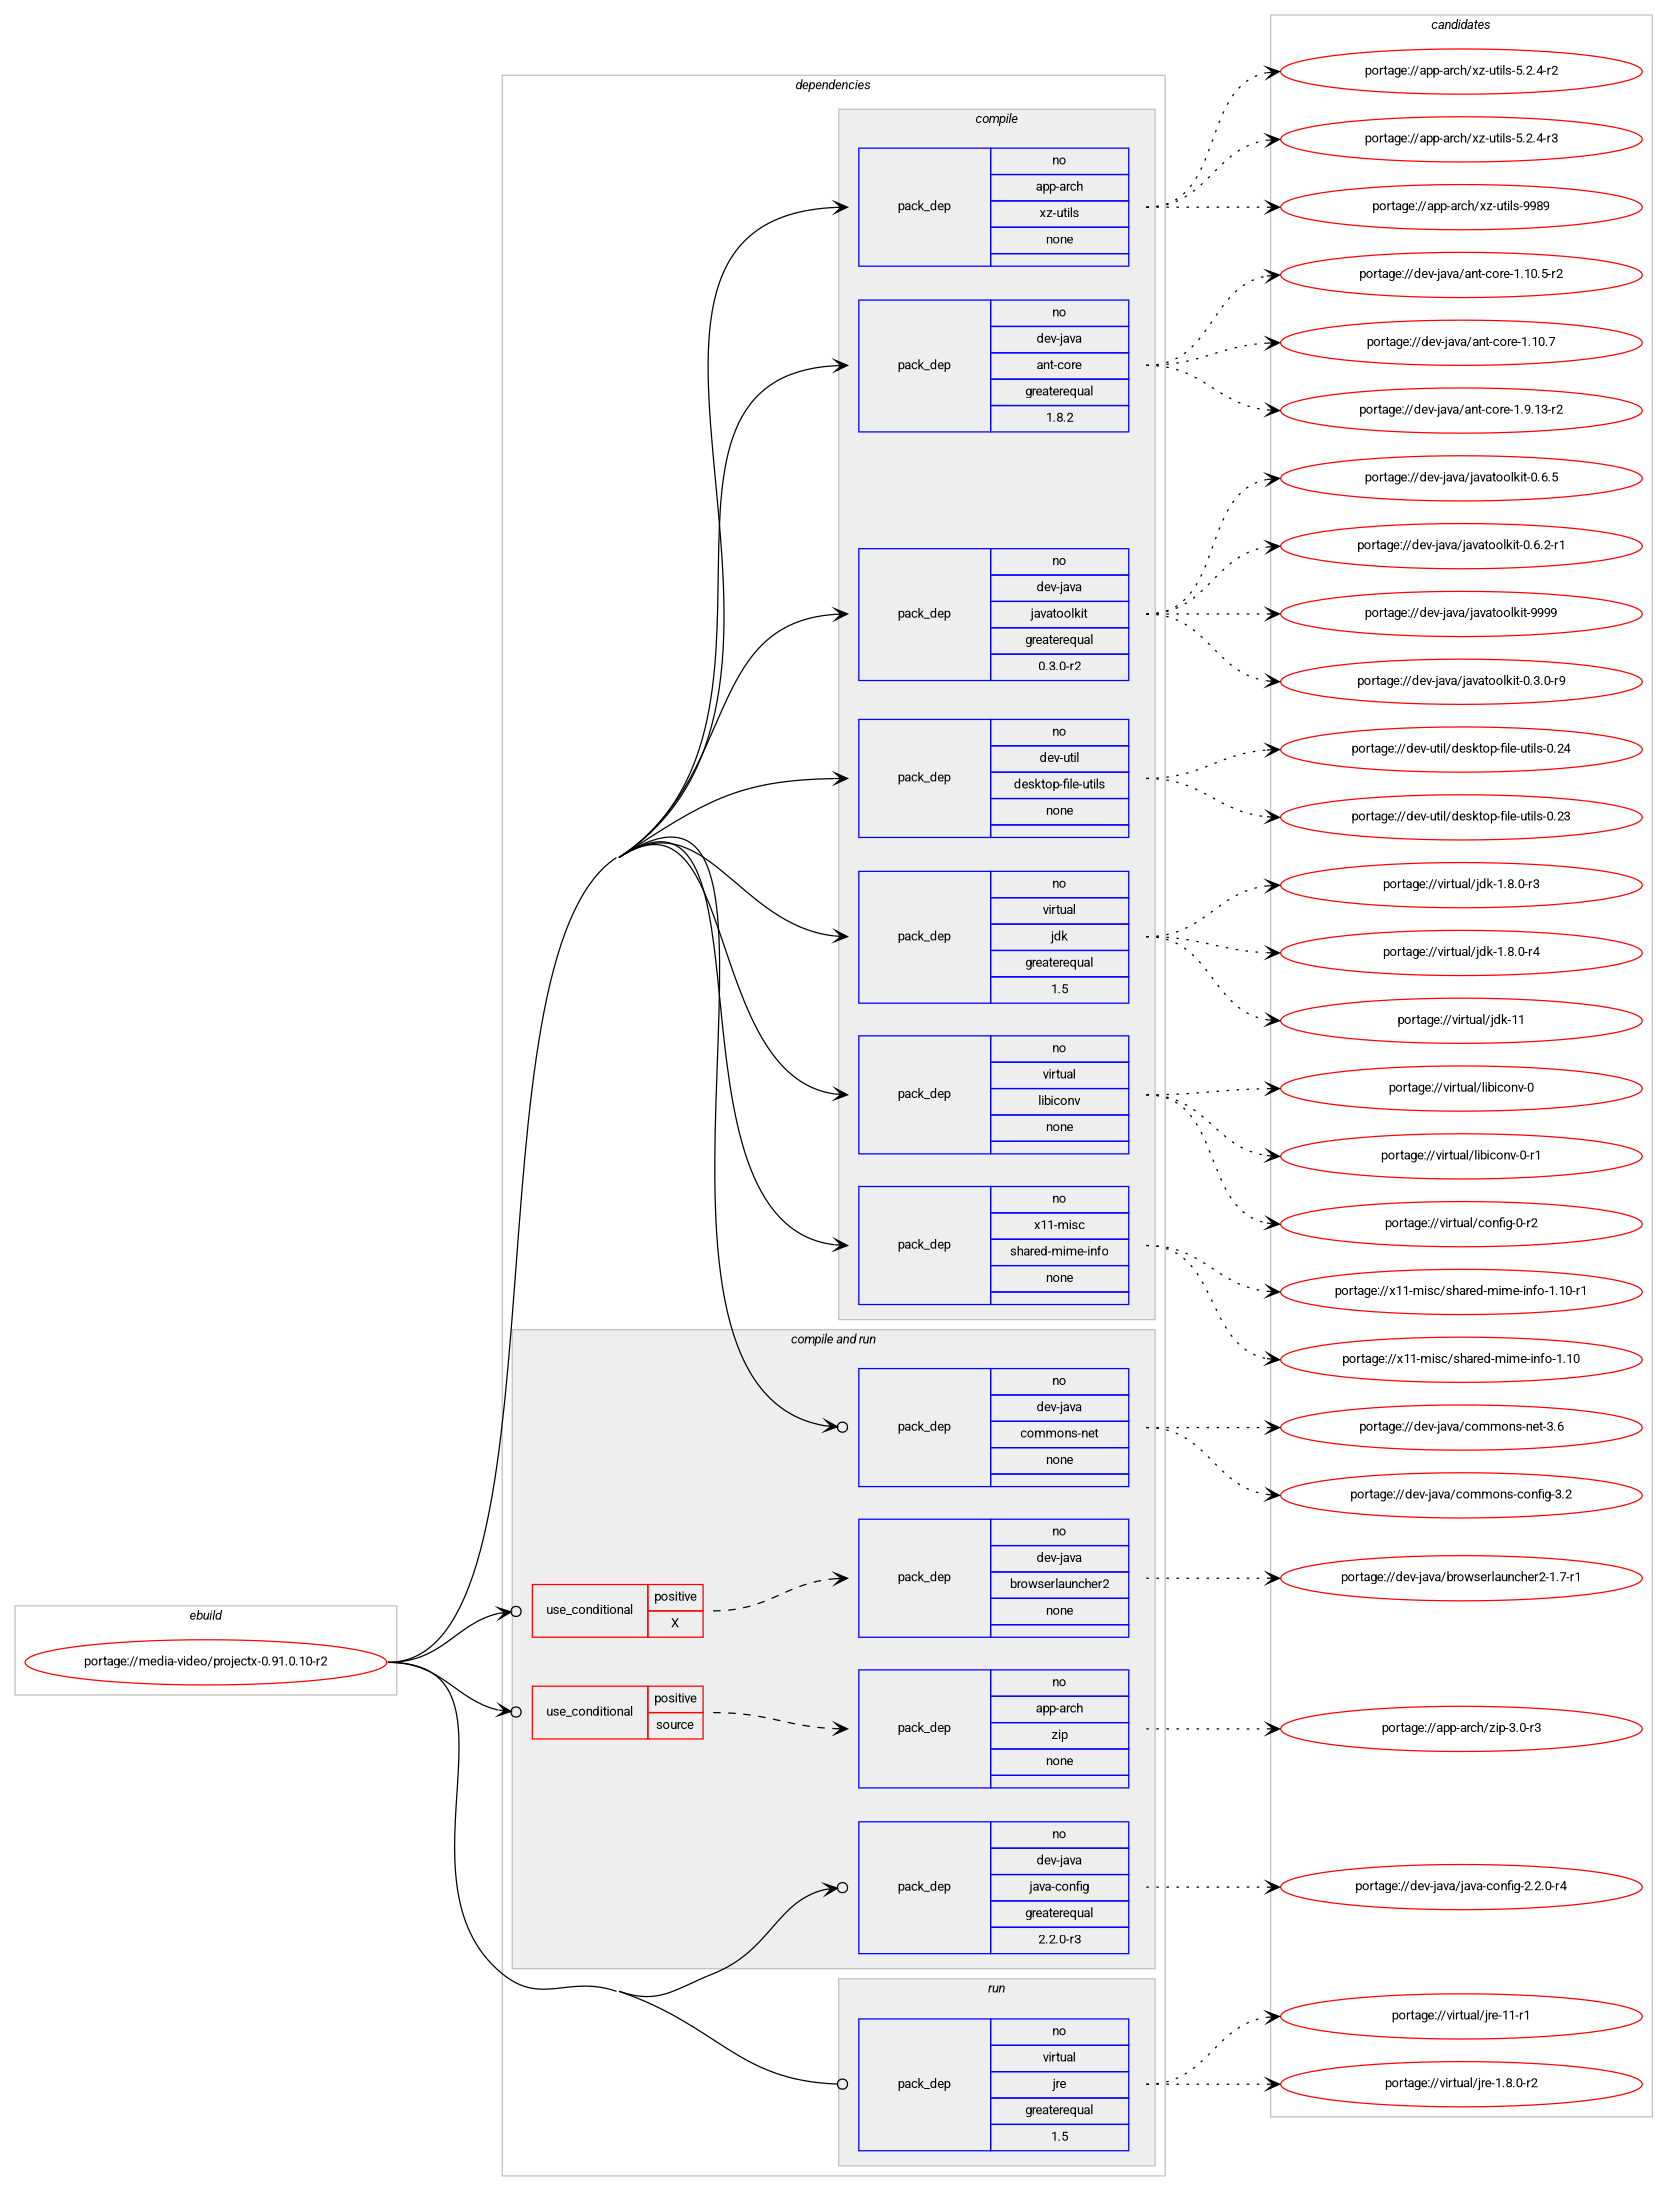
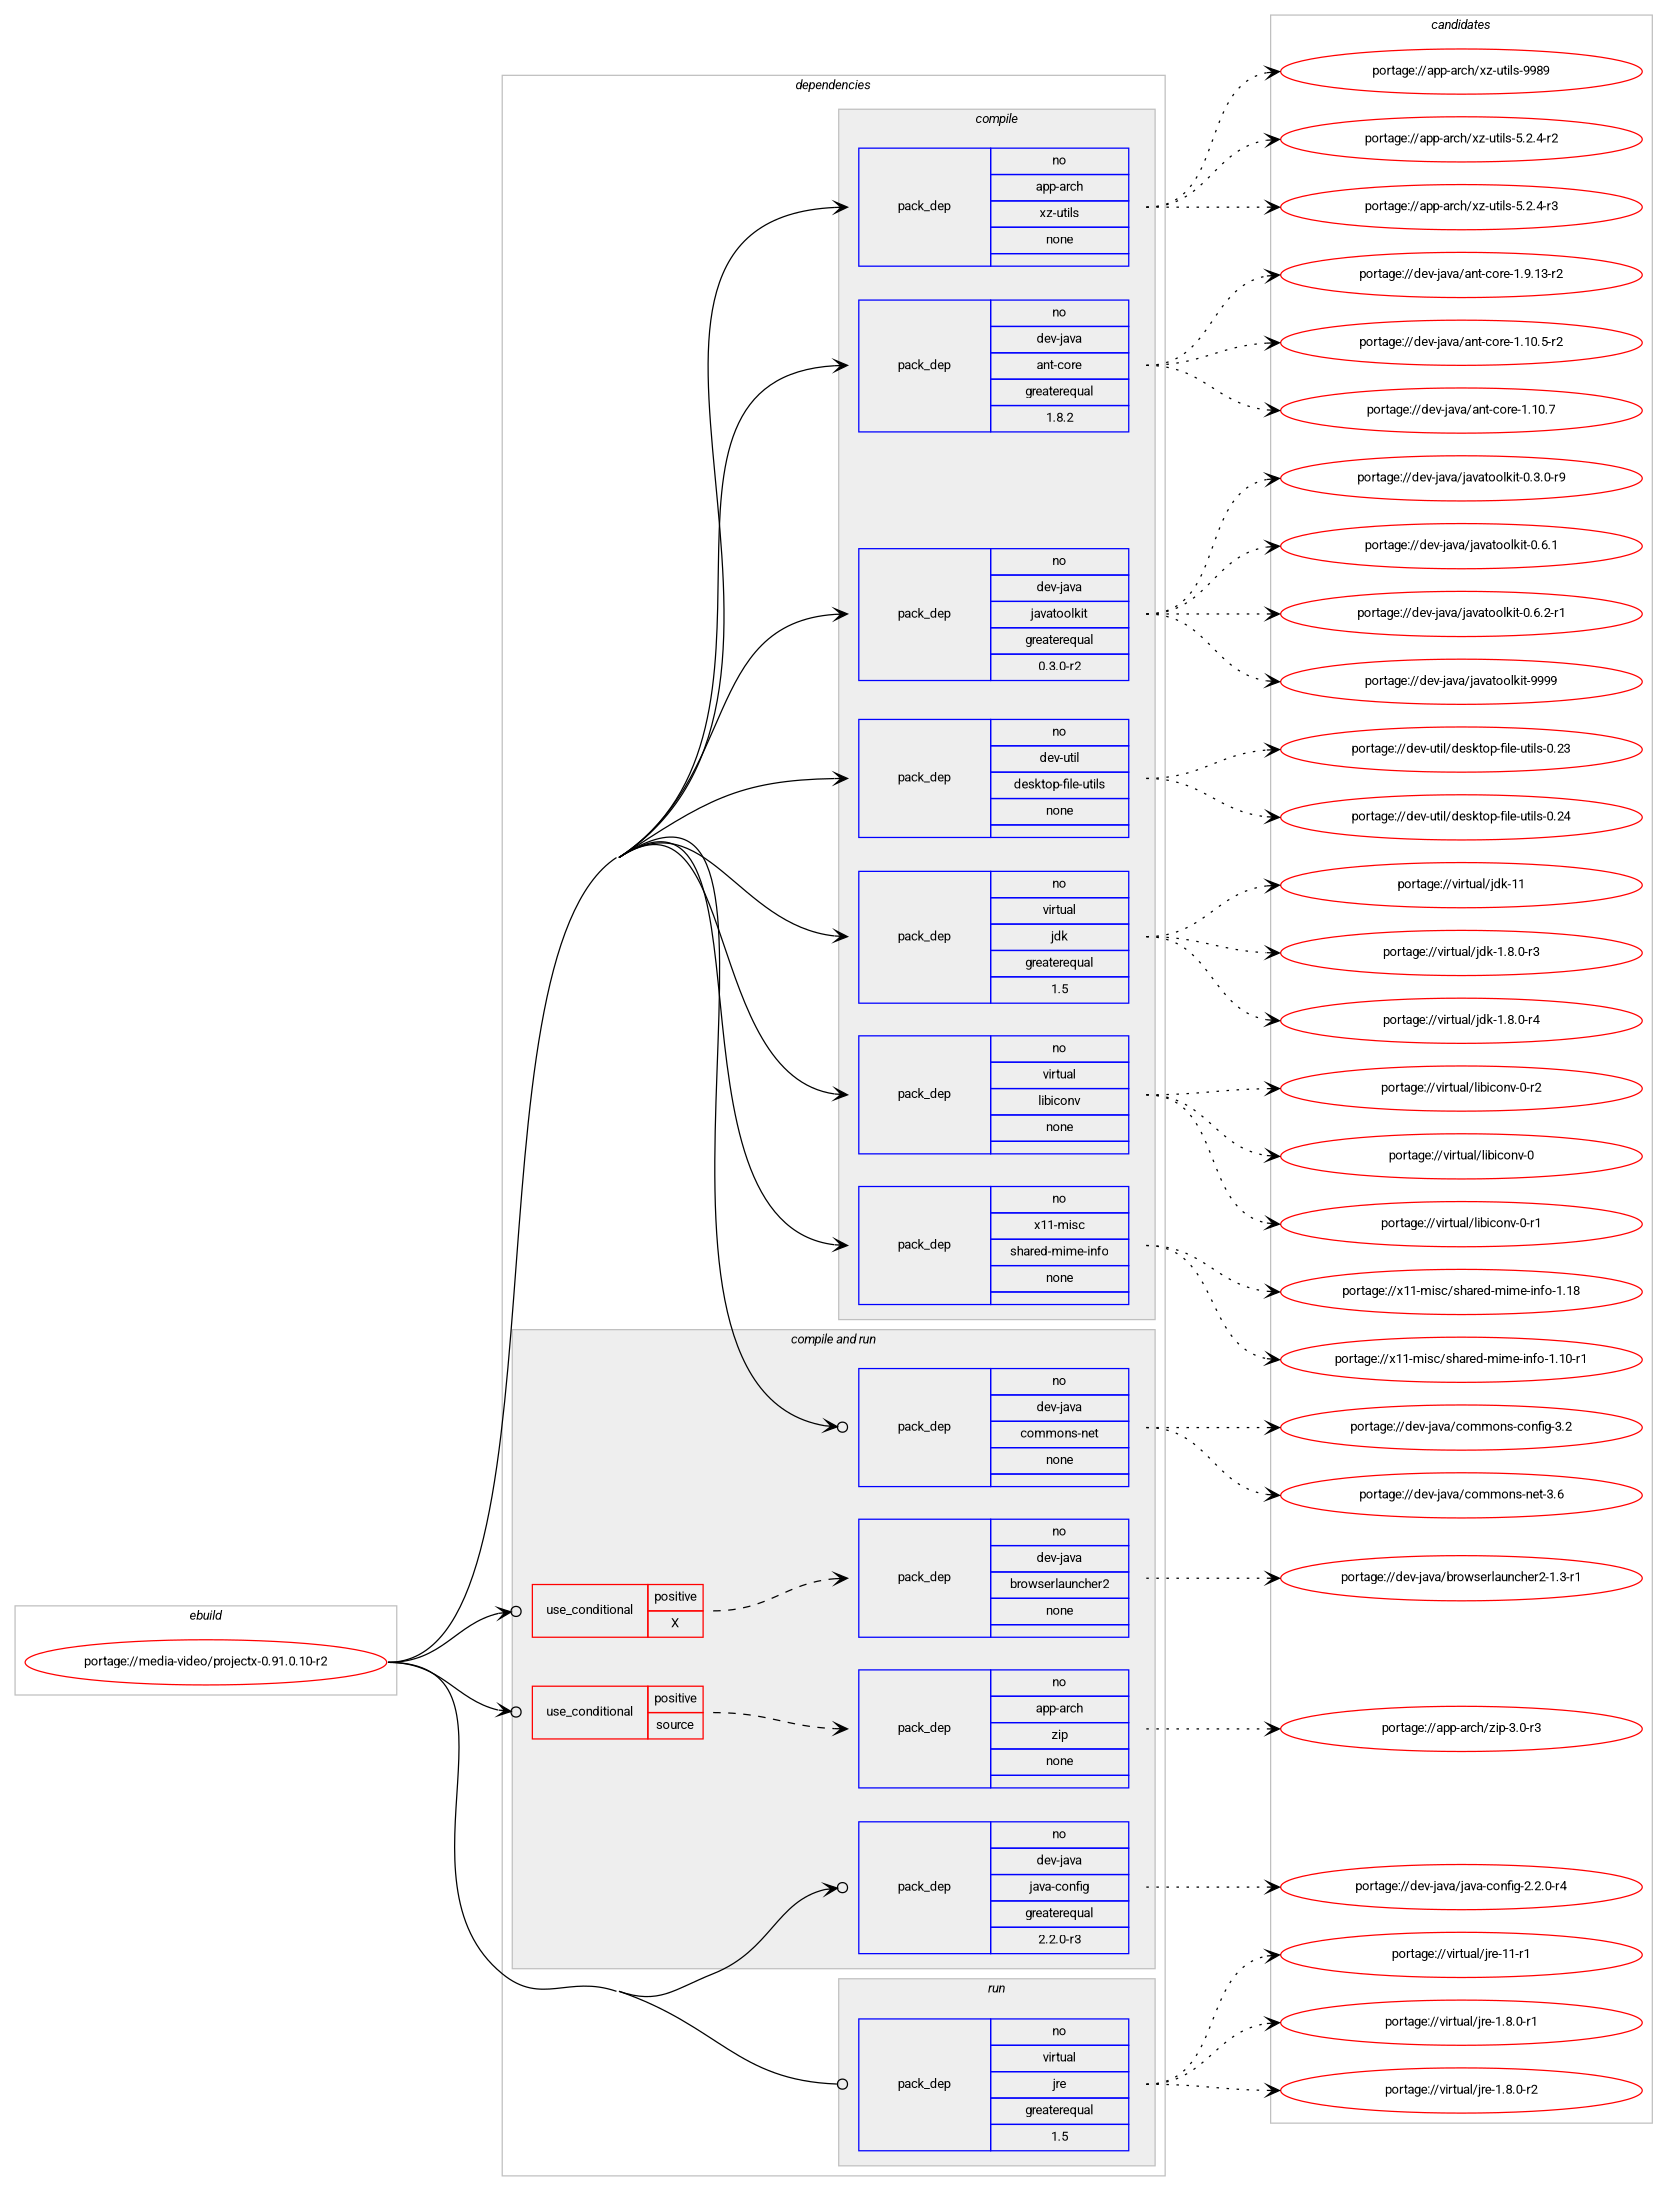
node "portage://dev-java/javatoolkit-0.6.5": label "portage://dev-java/javatoolkit-0.6.5" -> "portage://dev-java/javatoolkit-0.6.1"
node "portage://virtual/config-0-r2": label "portage://virtual/config-0-r2" -> "portage://virtual/libiconv-0-r2"
node "portage://x11-misc/shared-mime-info-1.10": label "portage://x11-misc/shared-mime-info-1.10" -> "portage://x11-misc/shared-mime-info-1.18"
node "portage://dev-java/browserlauncher2-1.7-r1": label "portage://dev-java/browserlauncher2-1.7-r1" -> "portage://dev-java/browserlauncher2-1.3-r1"
node "portage://virtual/jre-1.8.0-r1": added
